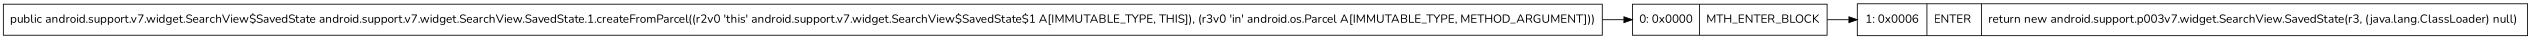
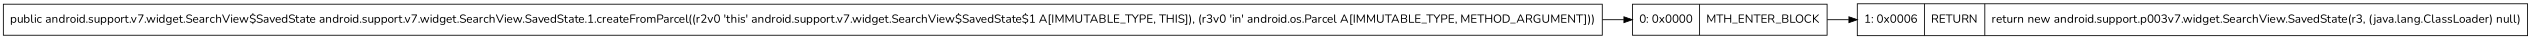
node "1: 0x0006": text "ENTER" -> "RETURN"
